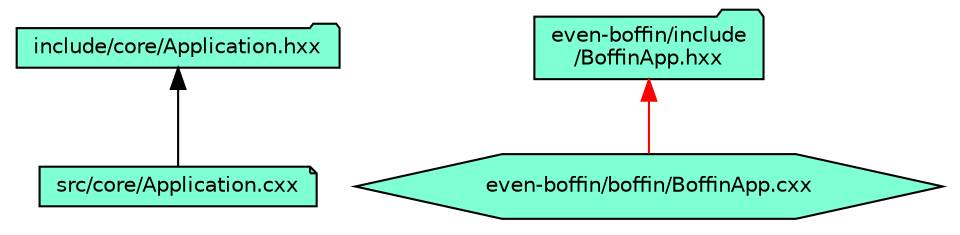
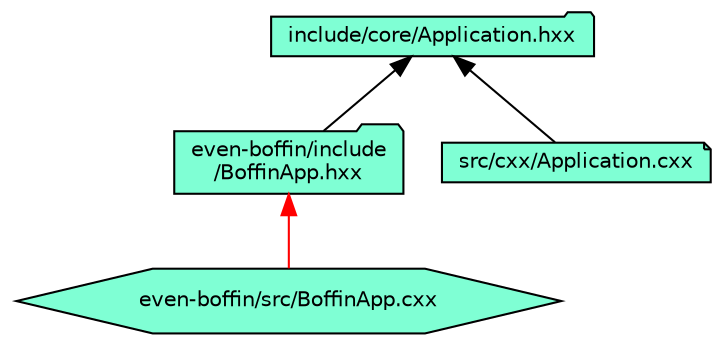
edge "even-boffin/include /BoffinApp.hxx" -> "include/core/Application.hxx": added
node "src/core/Application.cxx": label "src/core/Application.cxx" -> "src/cxx/Application.cxx"
node "even-boffin/boffin/BoffinApp.cxx": label "even-boffin/boffin/BoffinApp.cxx" -> "even-boffin/src/BoffinApp.cxx"
